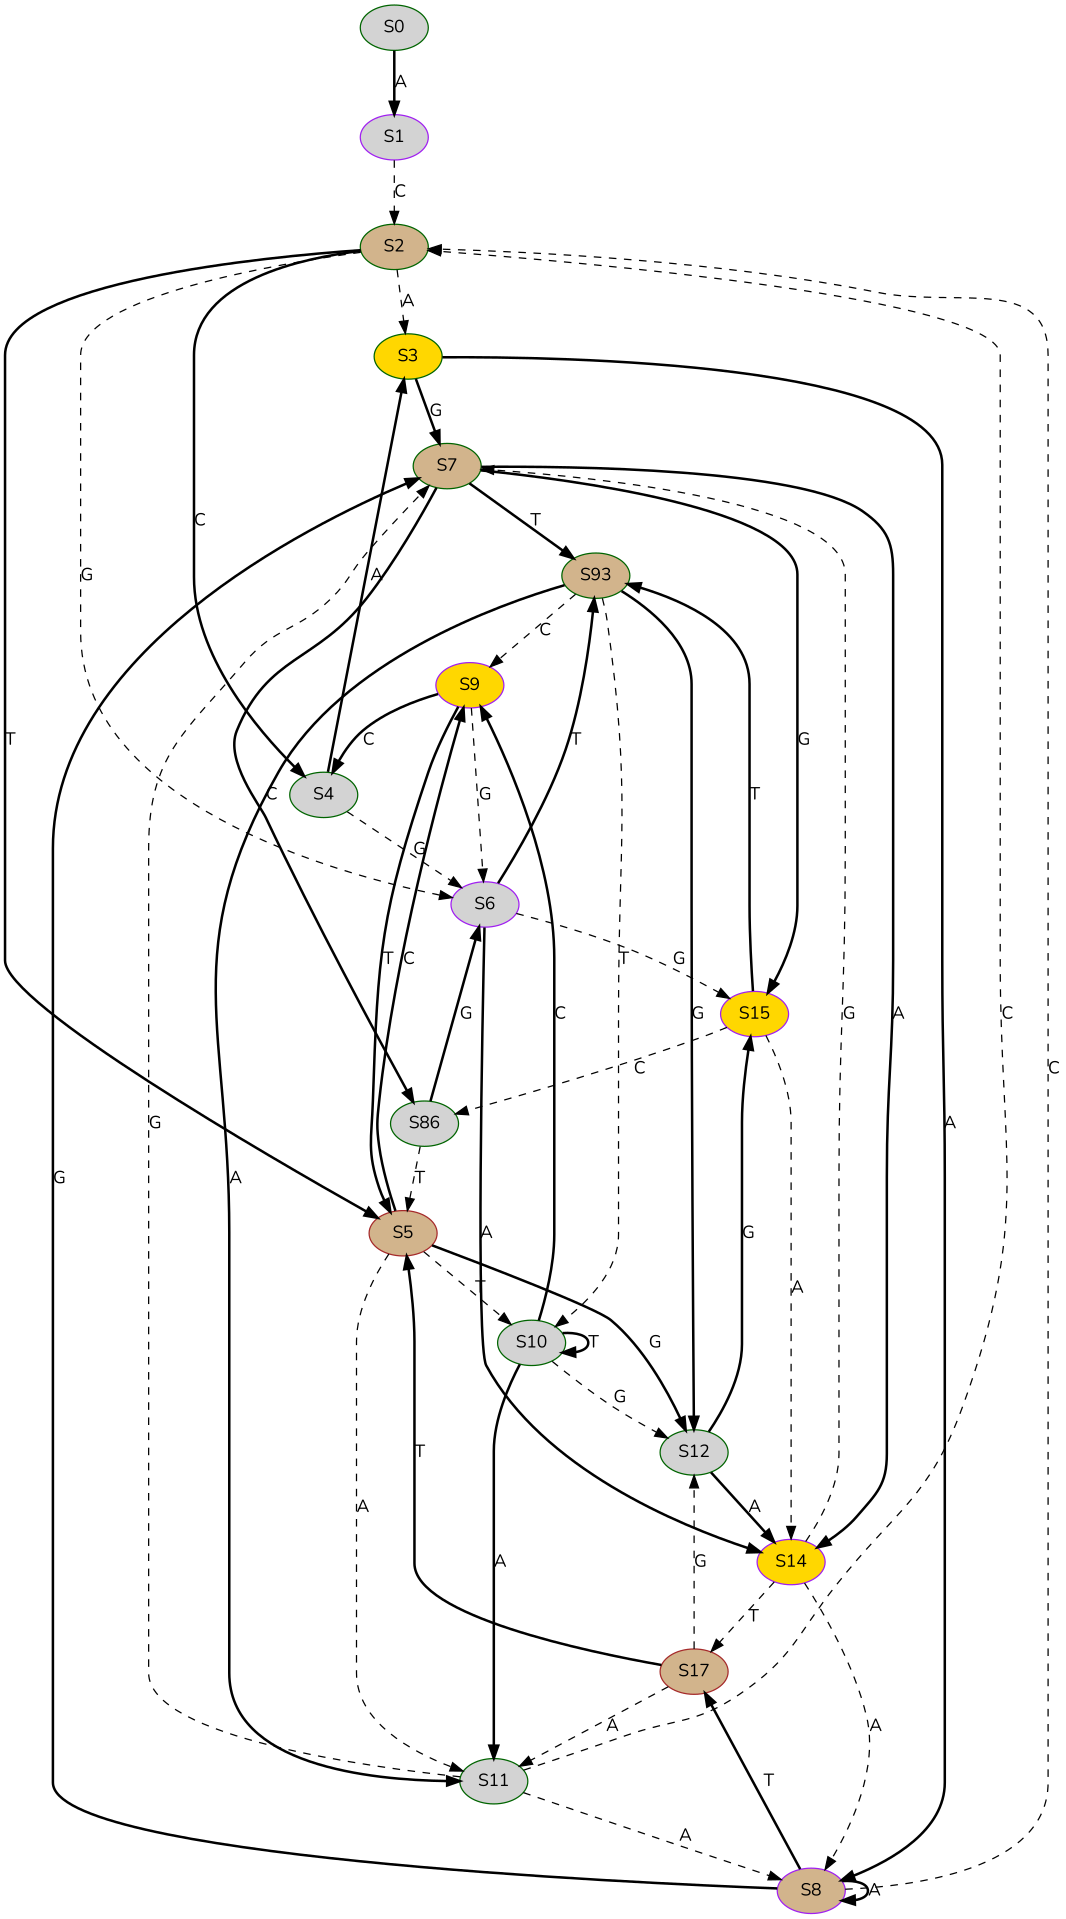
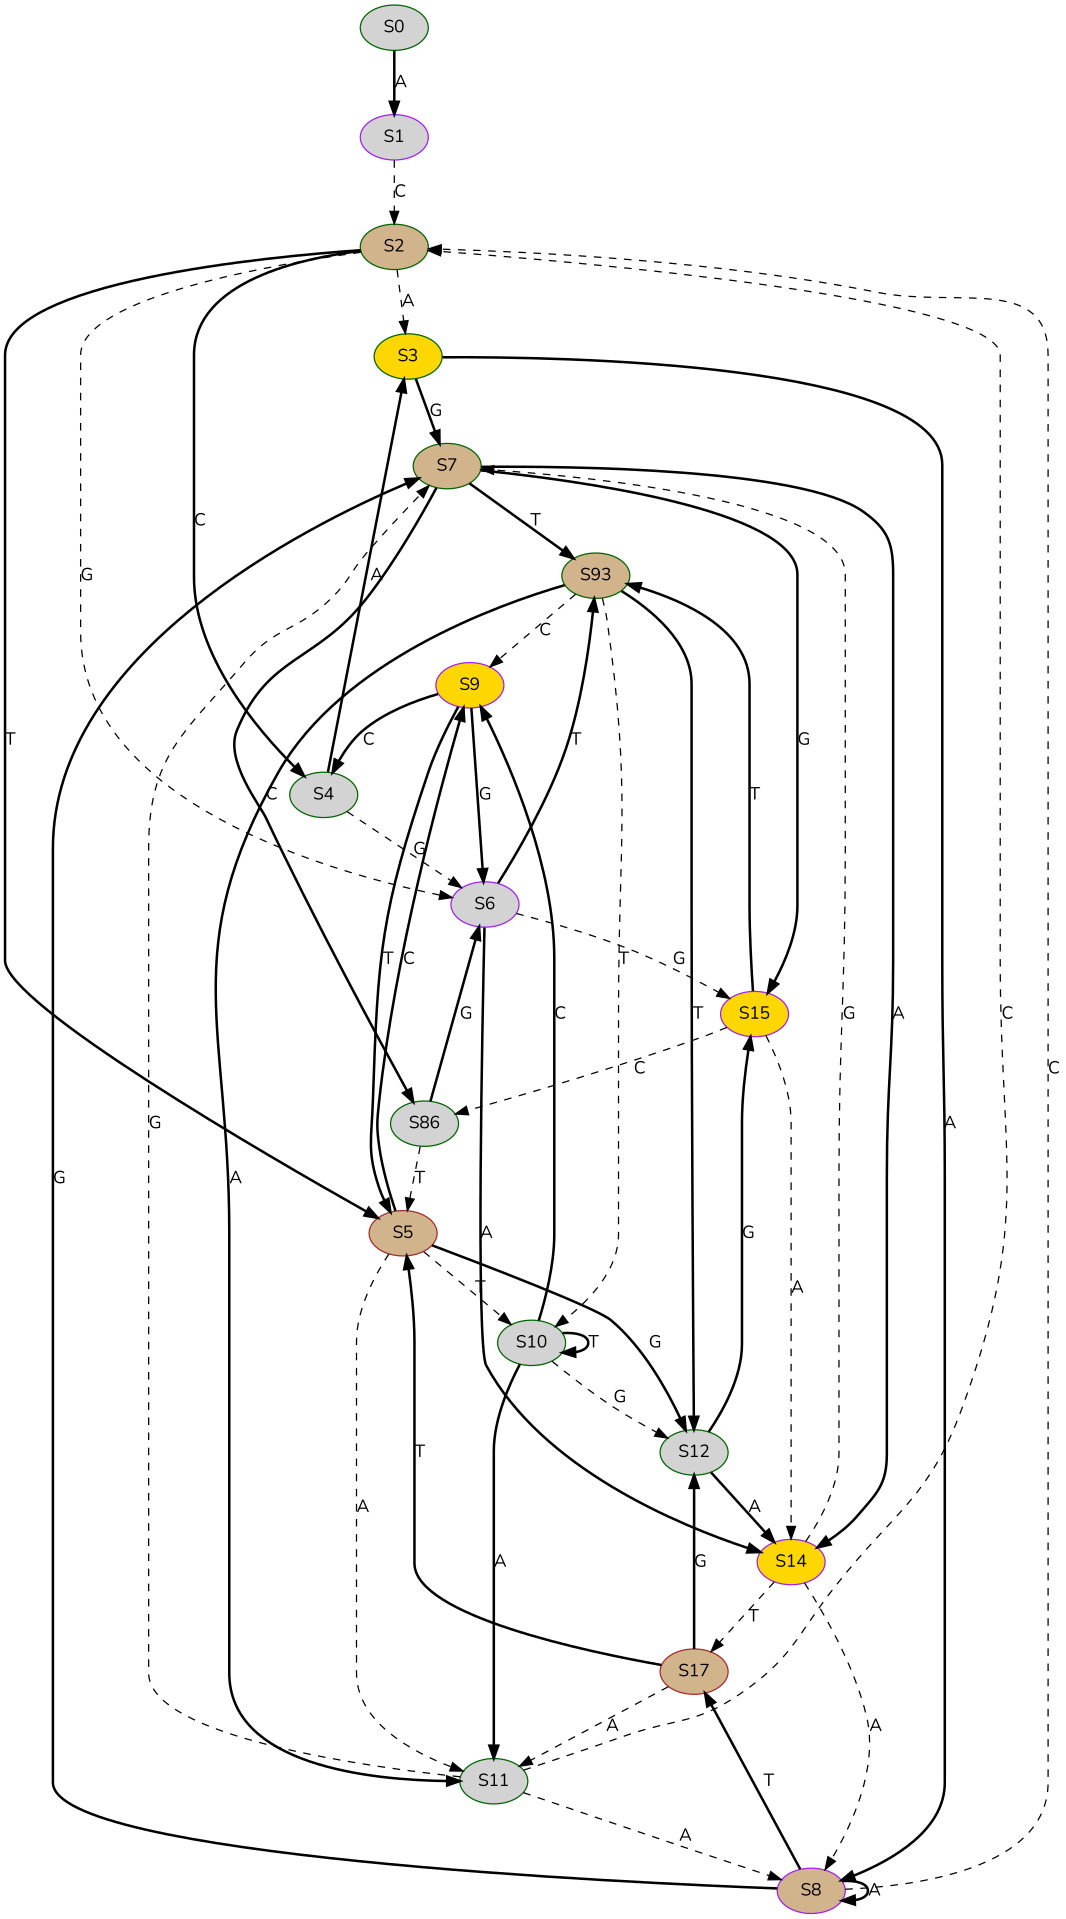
edge "S9" -> "S6": style dashed -> bold
edge "S93" -> "S12": label "G" -> "T"
edge "S17" -> "S12": style dashed -> bold
